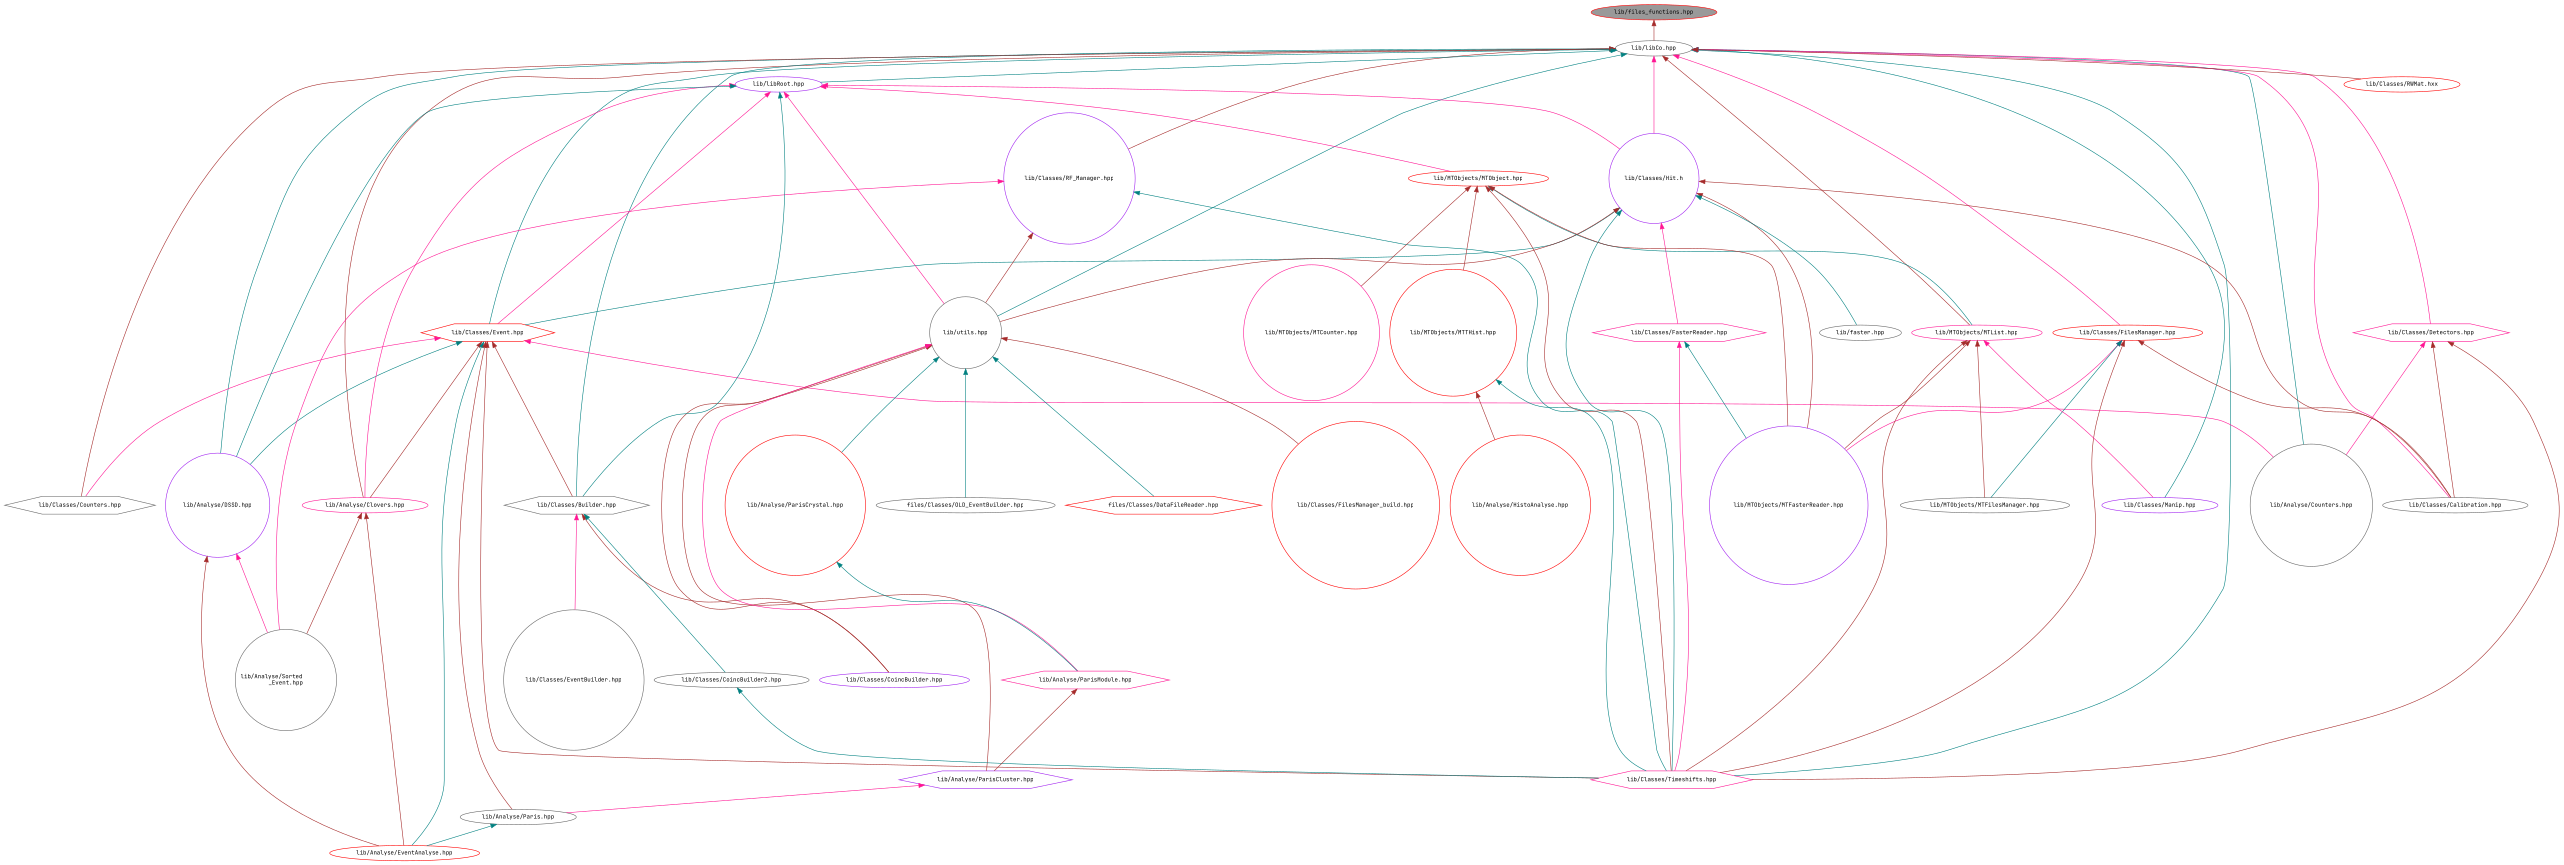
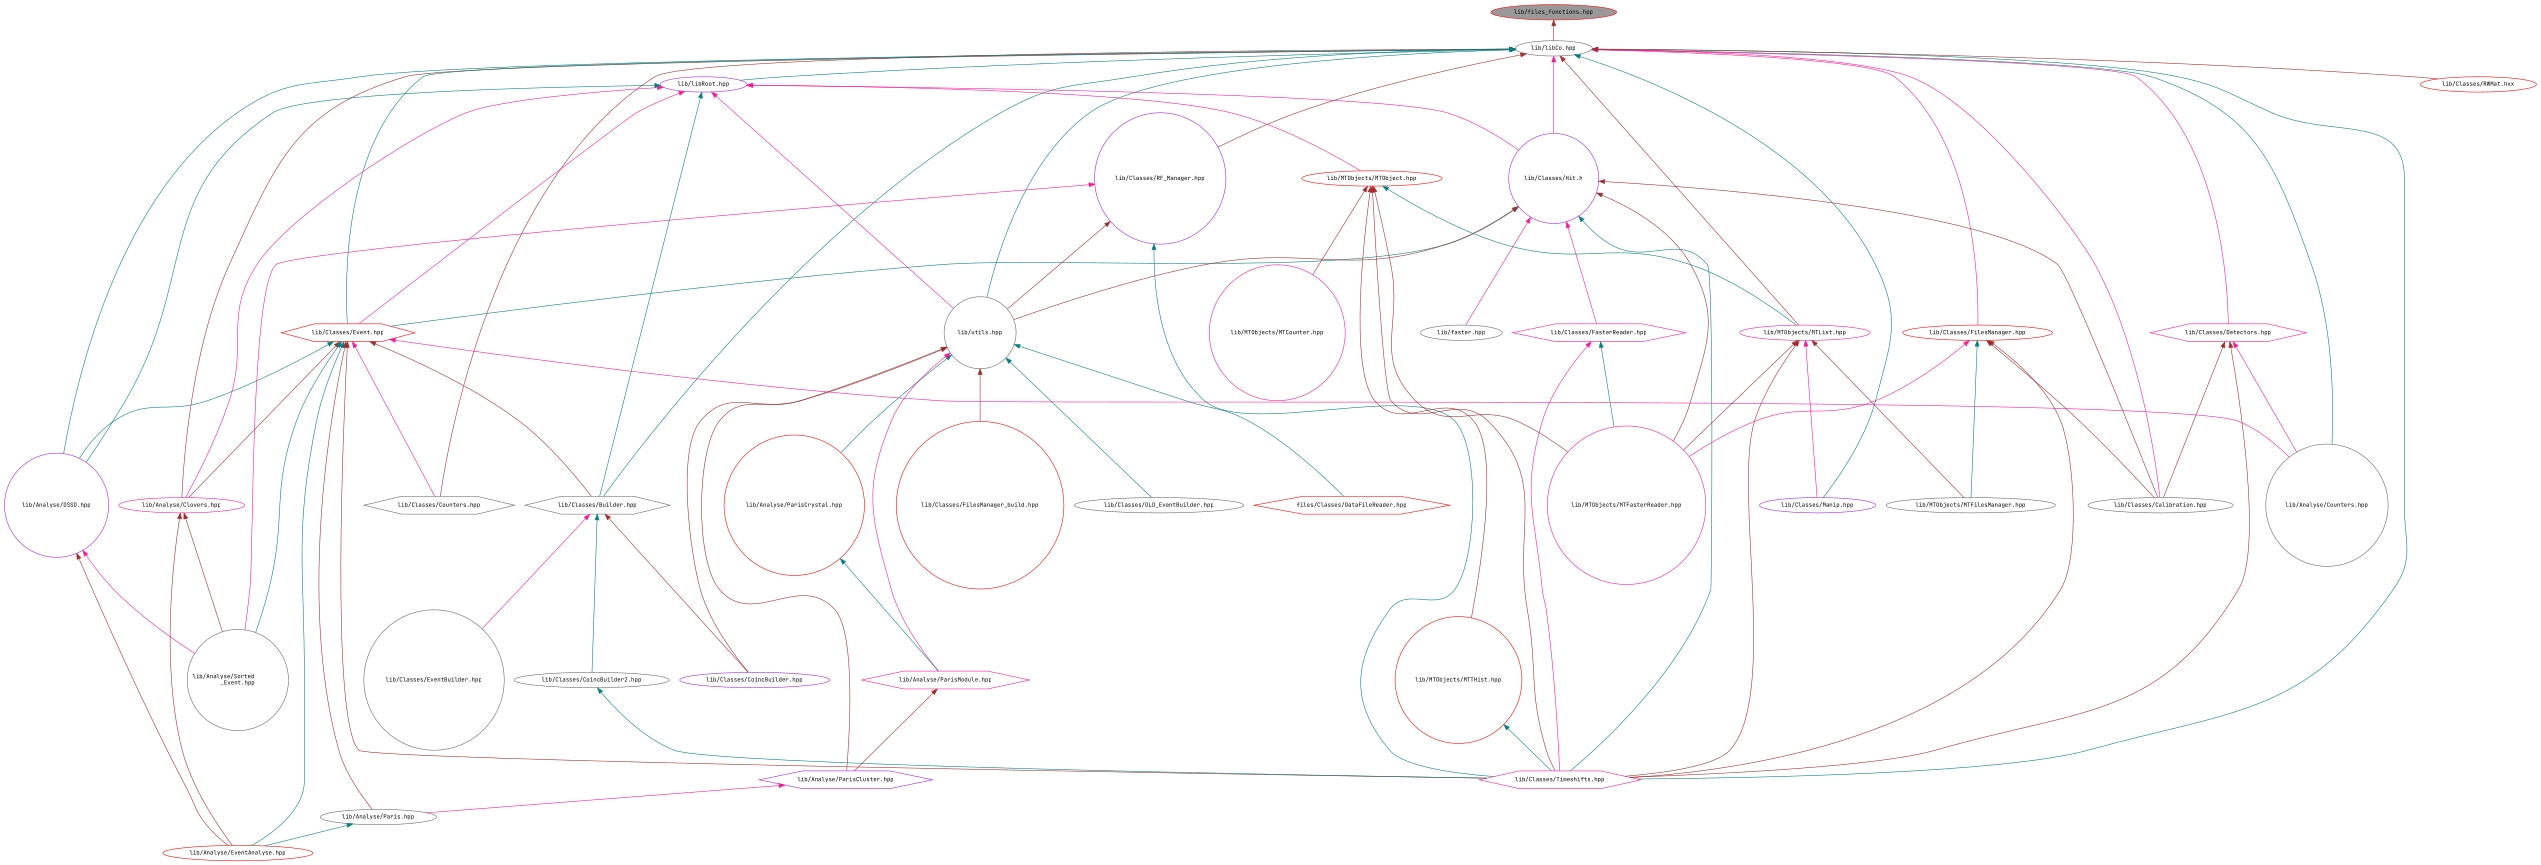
edge "lib/faster.hpp" -> "lib/Classes/Hit.h": color teal -> deeppink
edge "lib/Analyse/Sorted _Event.hpp" -> "lib/Classes/Event.hpp": added
node "files/Classes/OLD_EventBuilder.hpp": label "files/Classes/OLD_EventBuilder.hpp" -> "lib/Classes/OLD_EventBuilder.hpp"
node "lib/Analyse/HistoAnalyse.hpp": removed
node "lib/MTObjects/MTFasterReader.hpp": color purple -> deeppink
